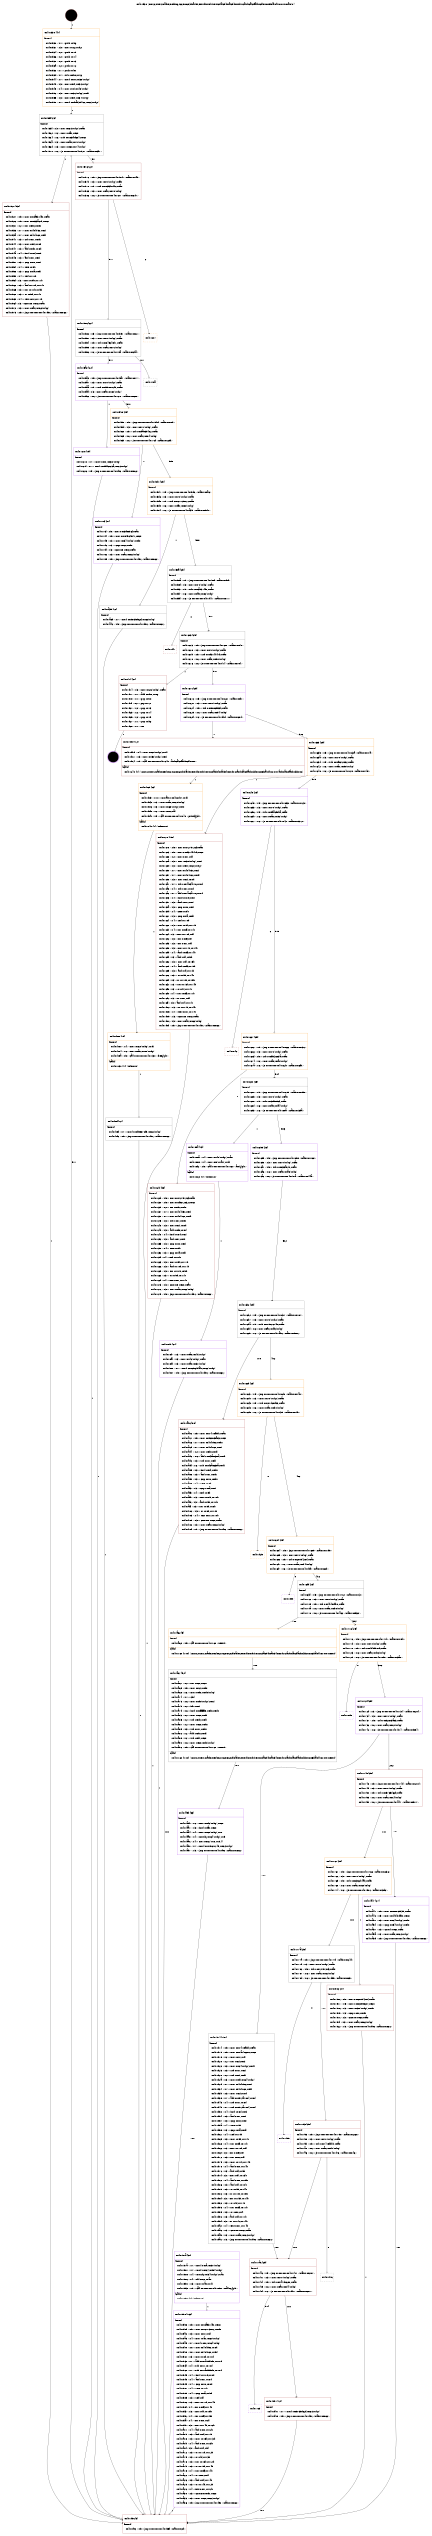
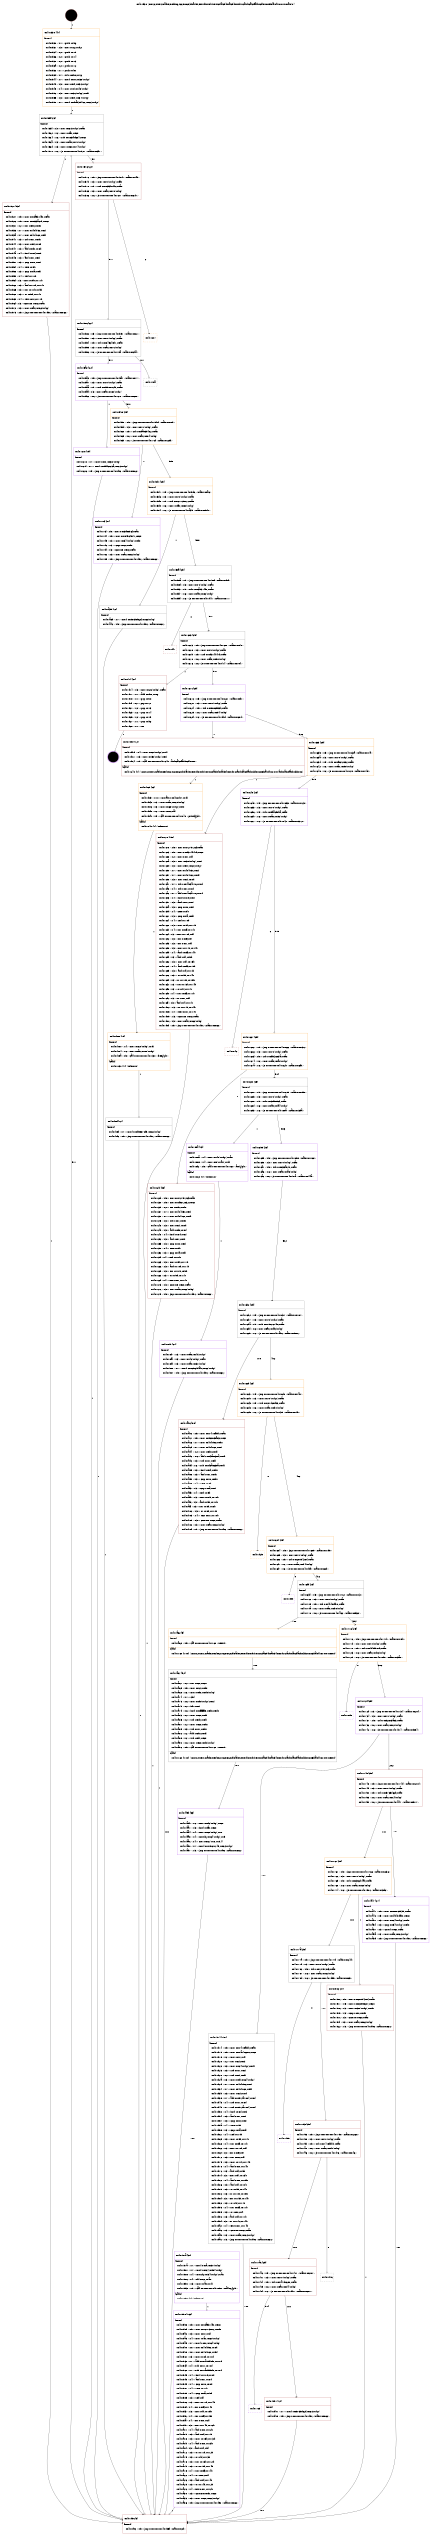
edge "0x401b14 [157]" -> "0x4017ac [25]": now "0x401b14 [157]" -> "0x401d9c [5]"
